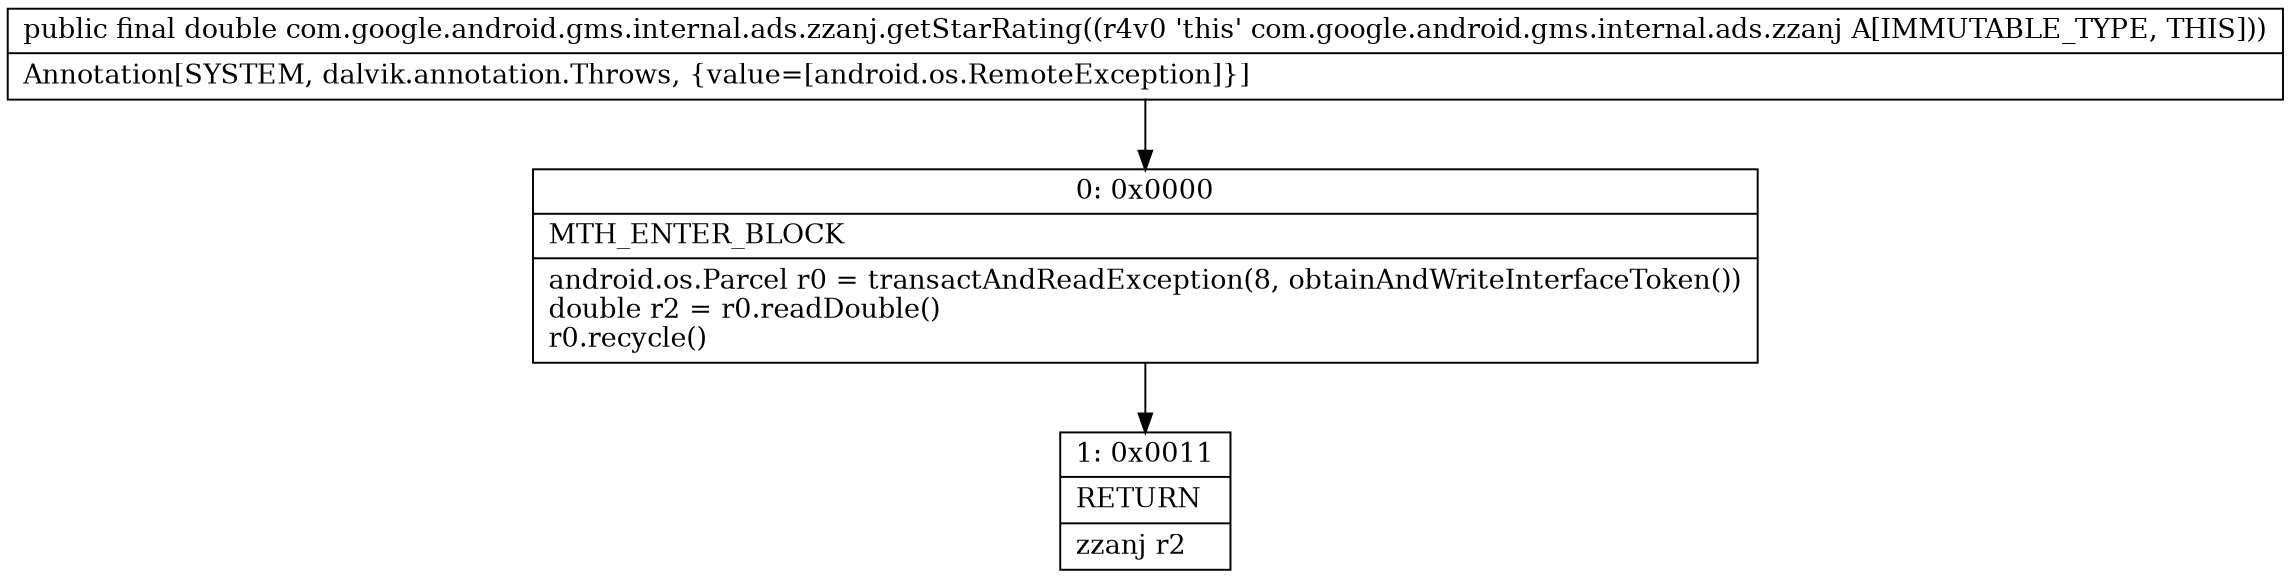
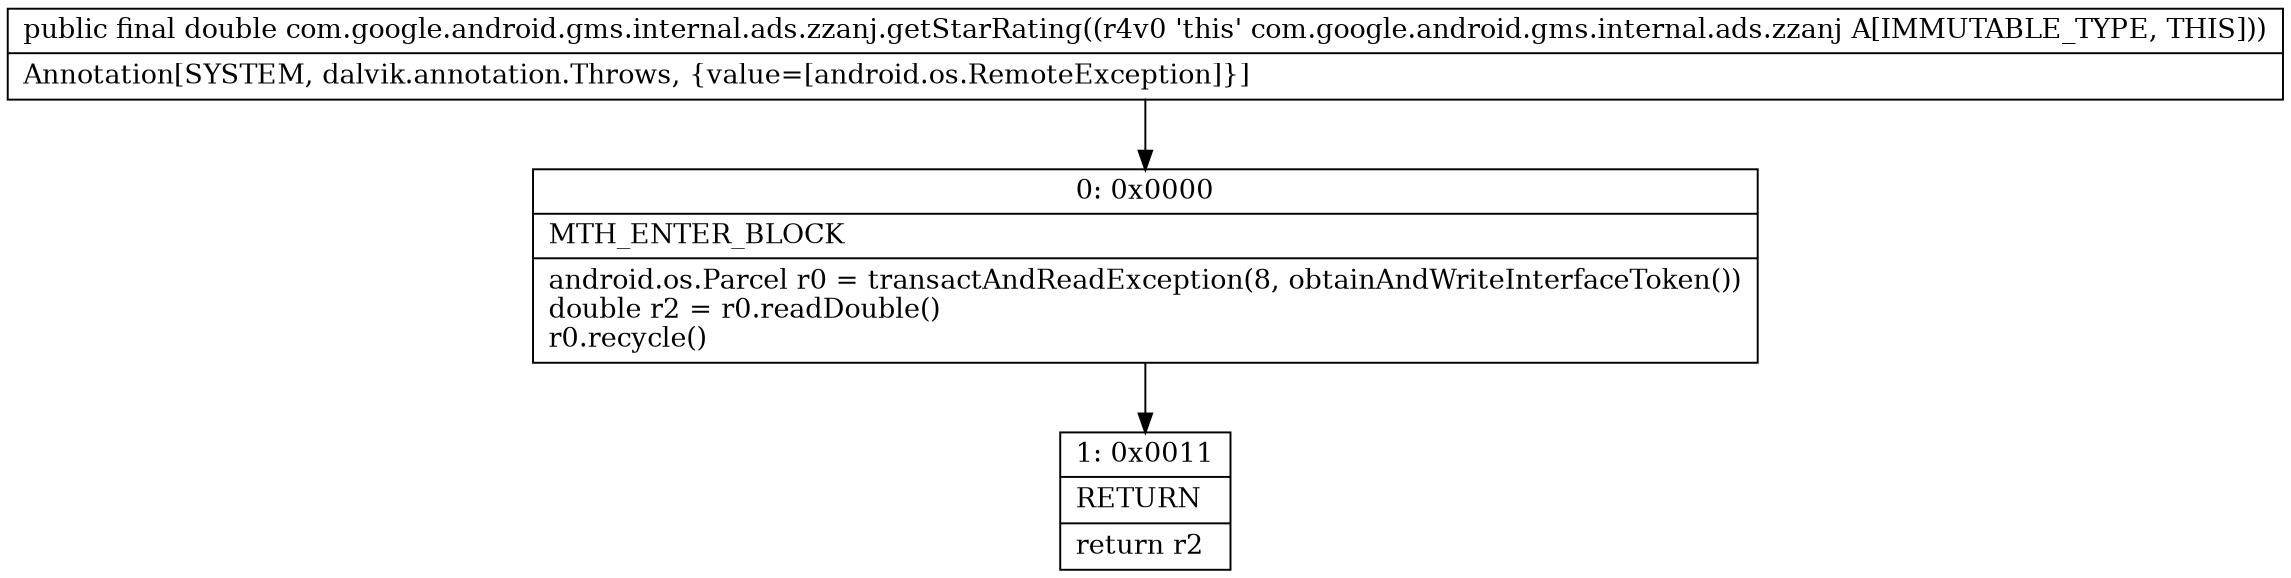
node "1: 0x0011": text "zzanj r2" -> "return r2"
